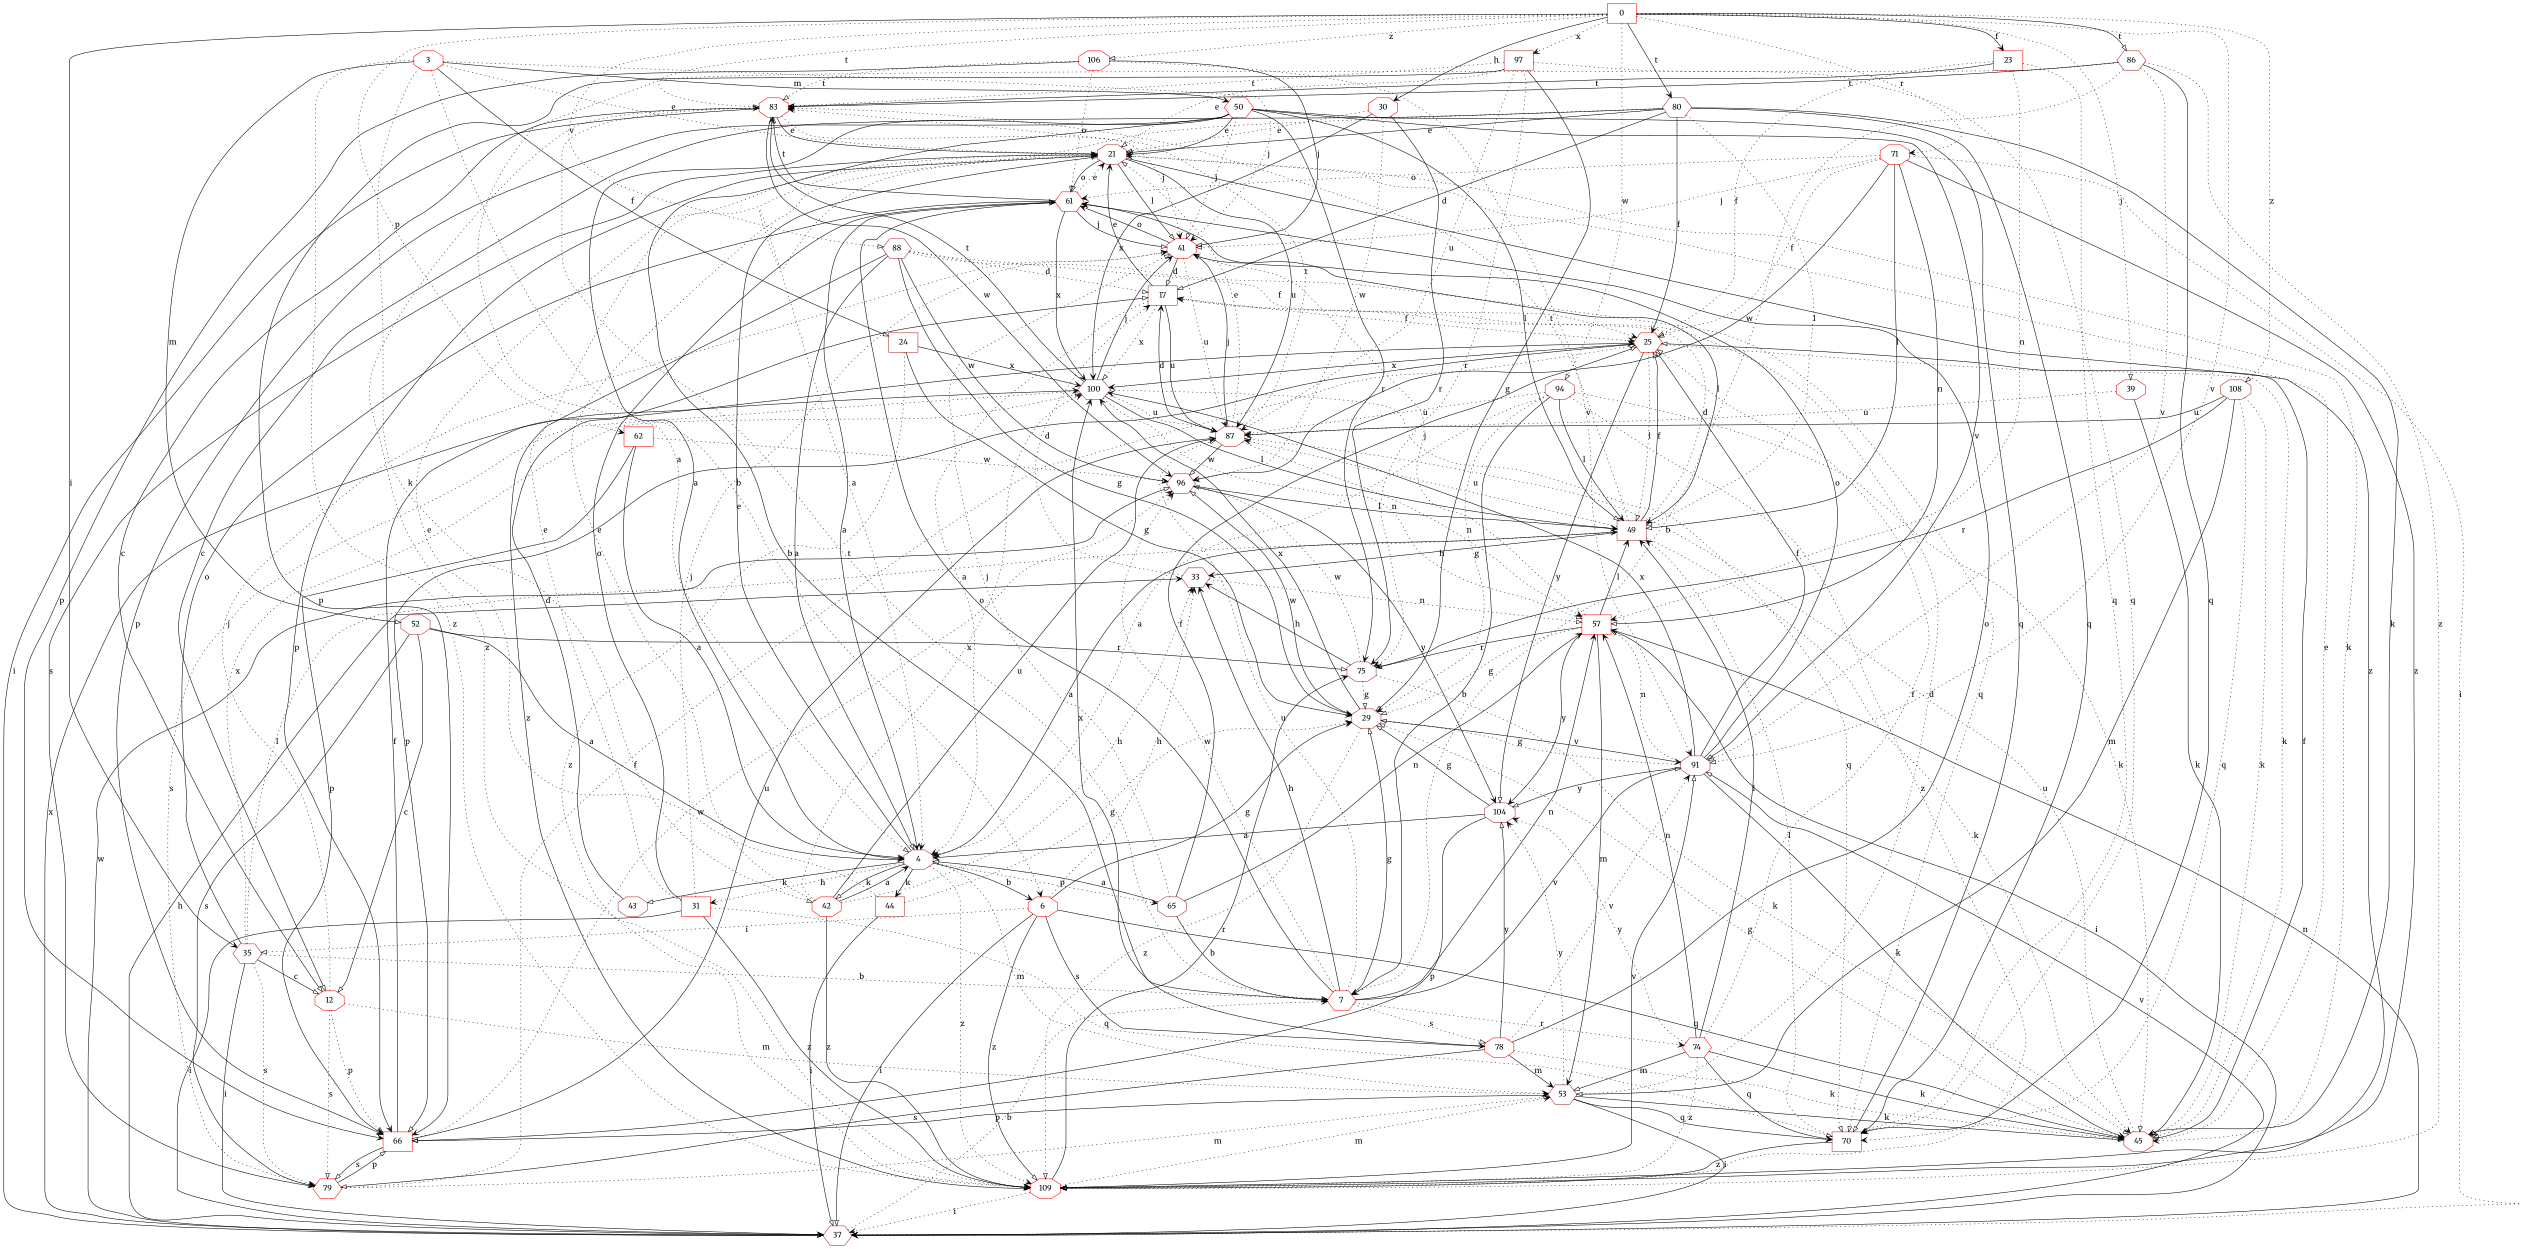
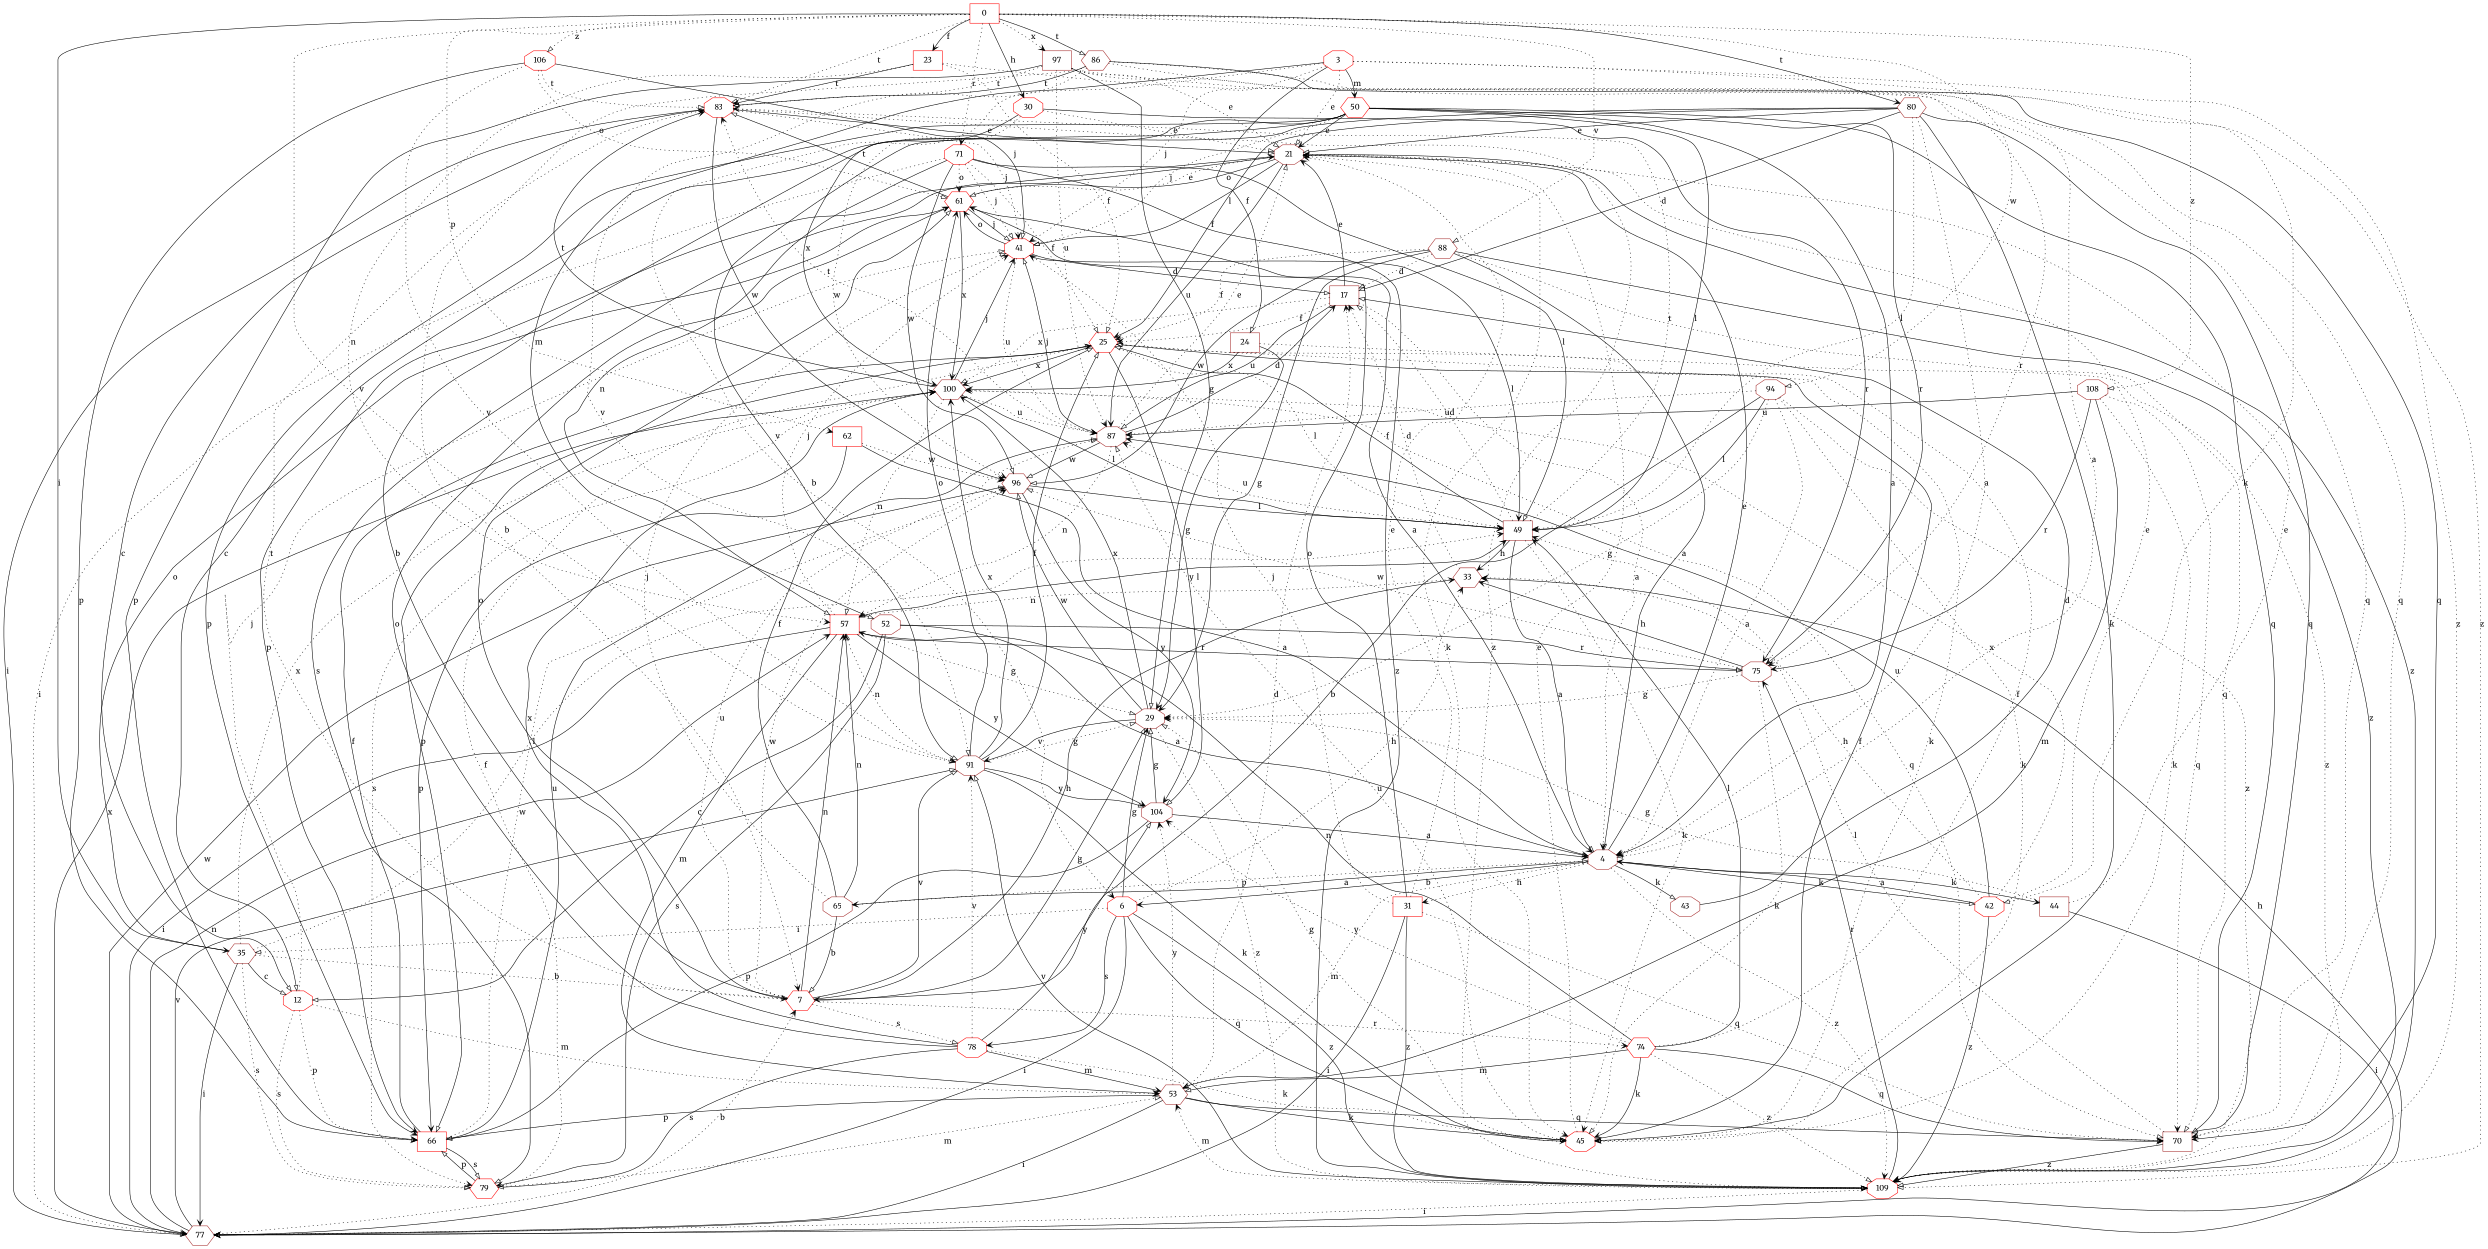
node "39": removed
node "37": label "37" -> "77"
